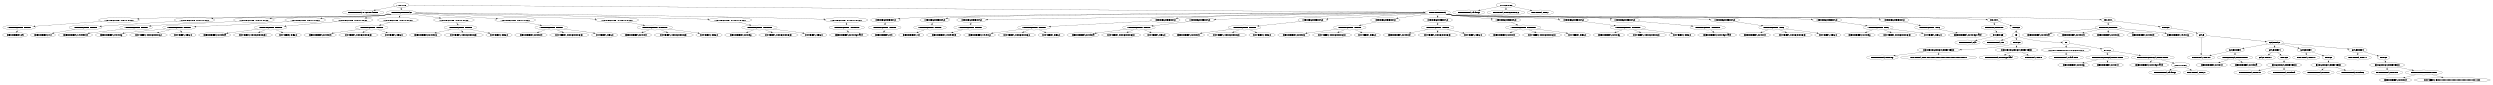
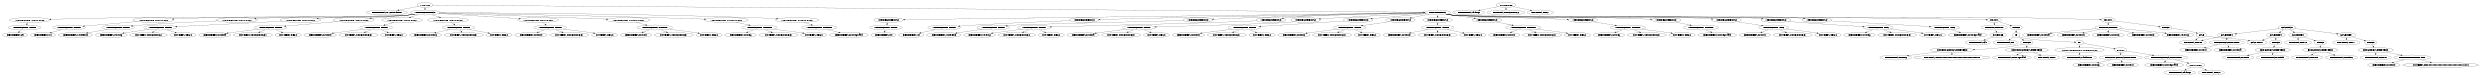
edge "CASE" -> "CASE_LIST": now "CASE" -> "CASE BIN:01"
